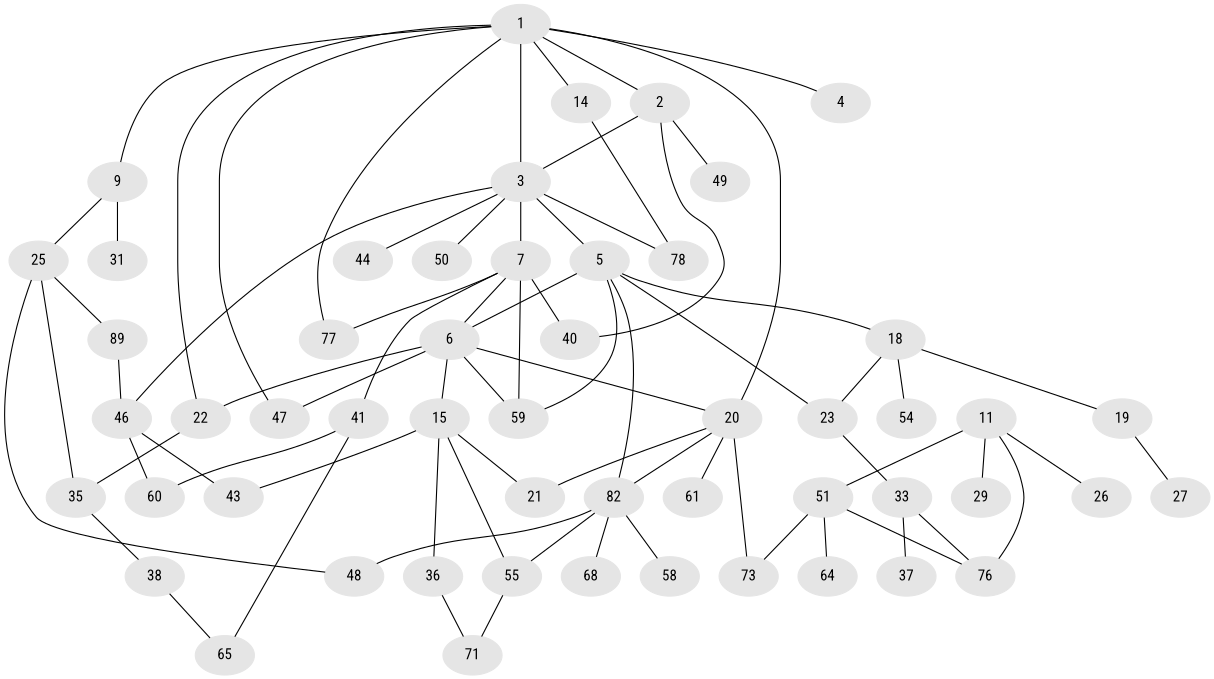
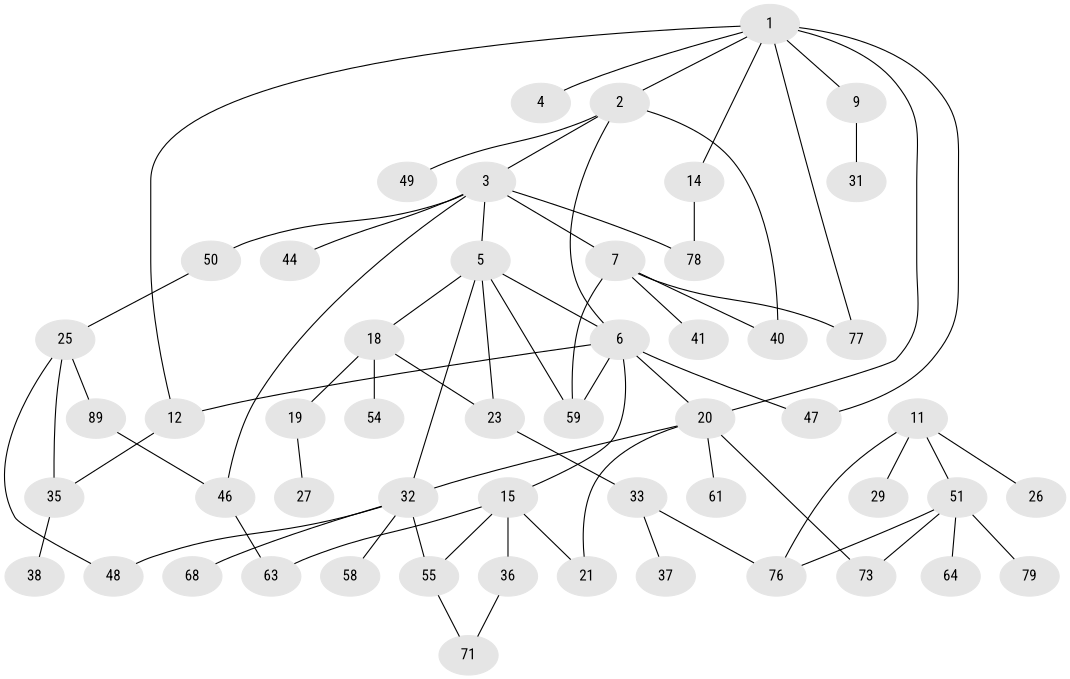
edge "1" -- "3": removed
edge "9" -- "25": now "50" -- "25"
edge "7" -- "6": now "2" -- "6"
node "22": label "22" -> "12"
node "60": removed
node "43": label "43" -> "63"
node "82": label "82" -> "32"
node "79": added
node "65": removed
